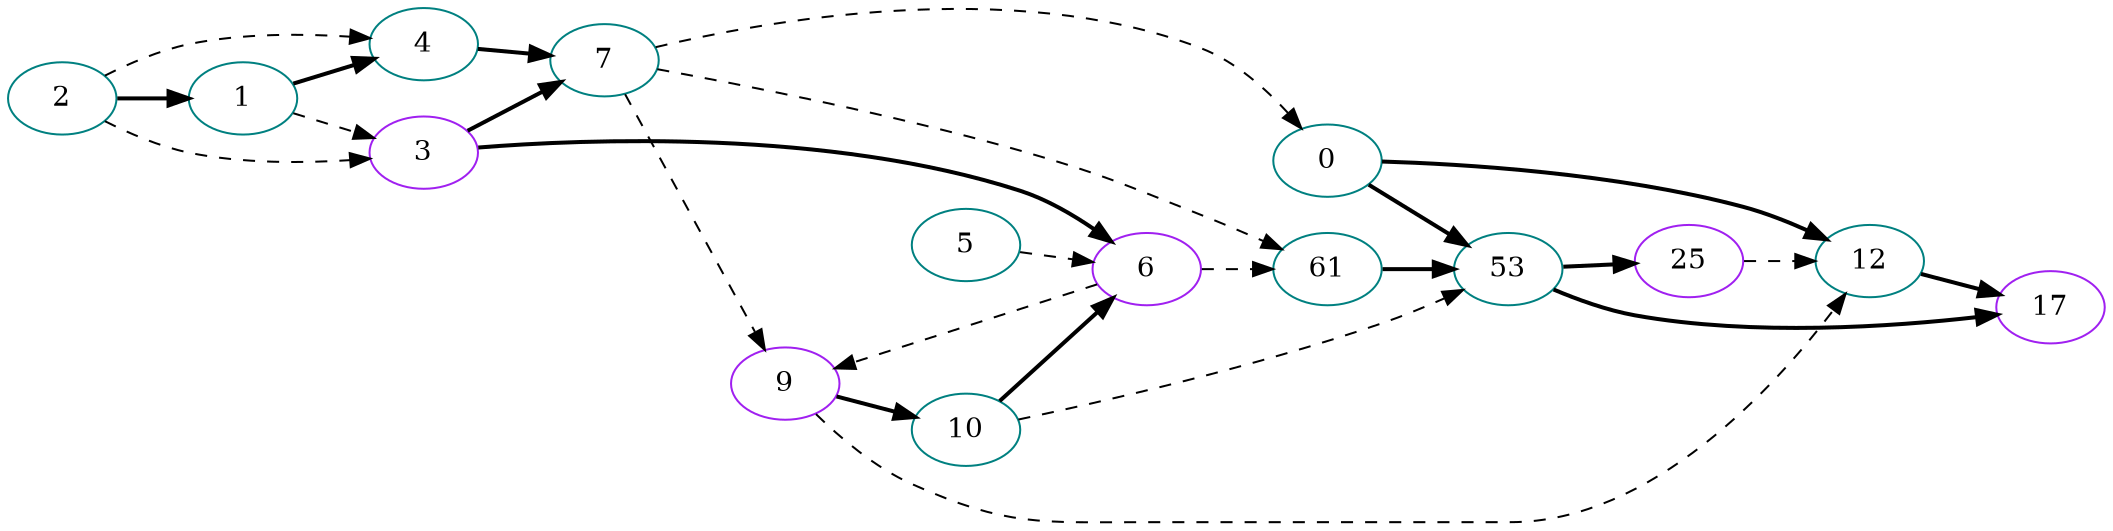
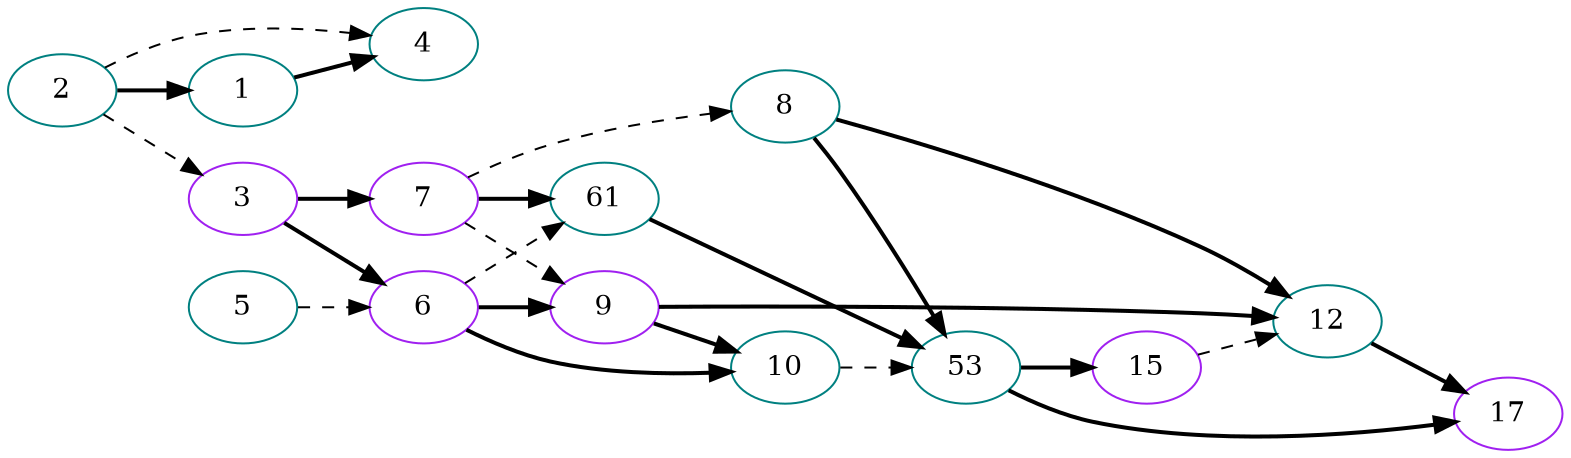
edge "4" -> "7": removed
node "7": color teal -> purple
edge "1" -> "3": removed
edge "7" -> "61": style dashed -> bold
node "0": label "0" -> "8"
node "25": label "25" -> "15"
edge "6" -> "9": style dashed -> bold
edge "10" -> "6": reversed
edge "9" -> "12": style dashed -> bold
